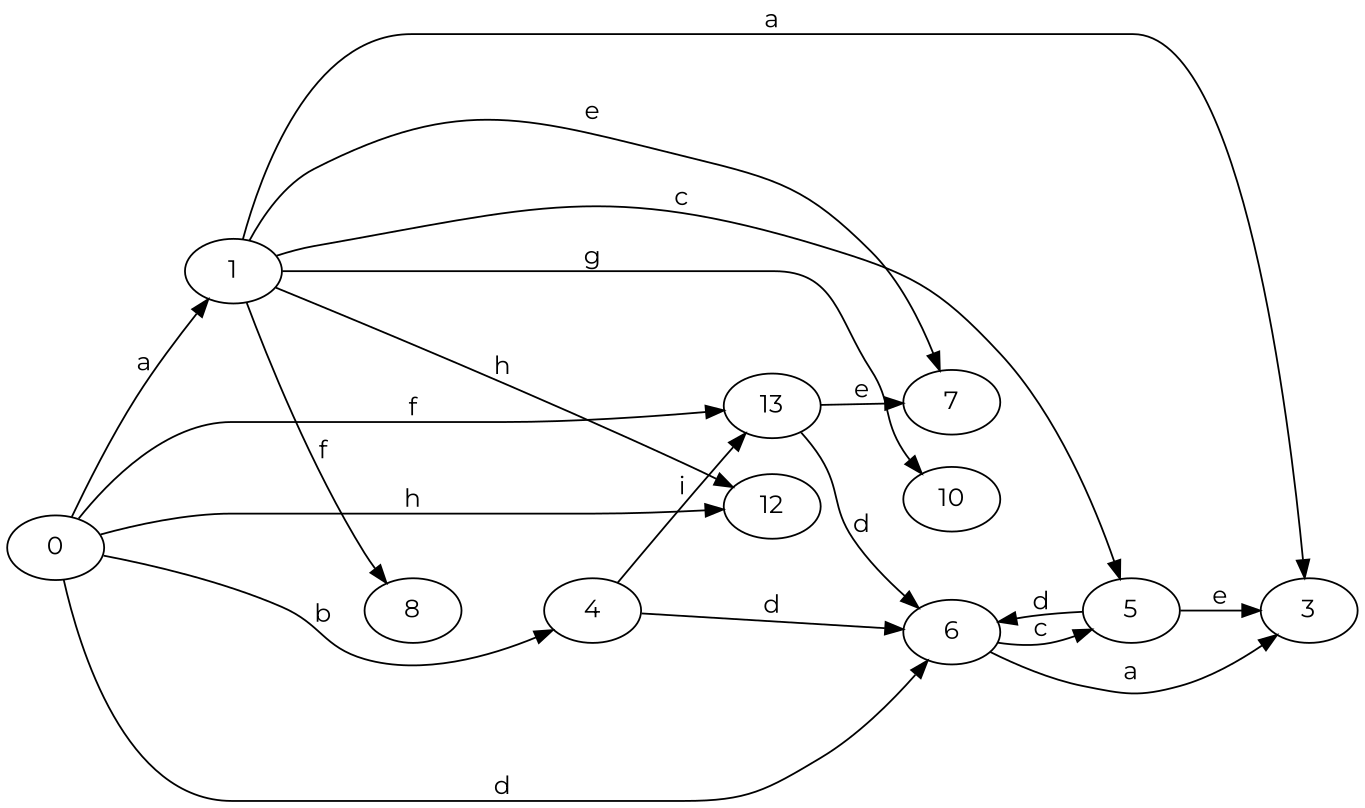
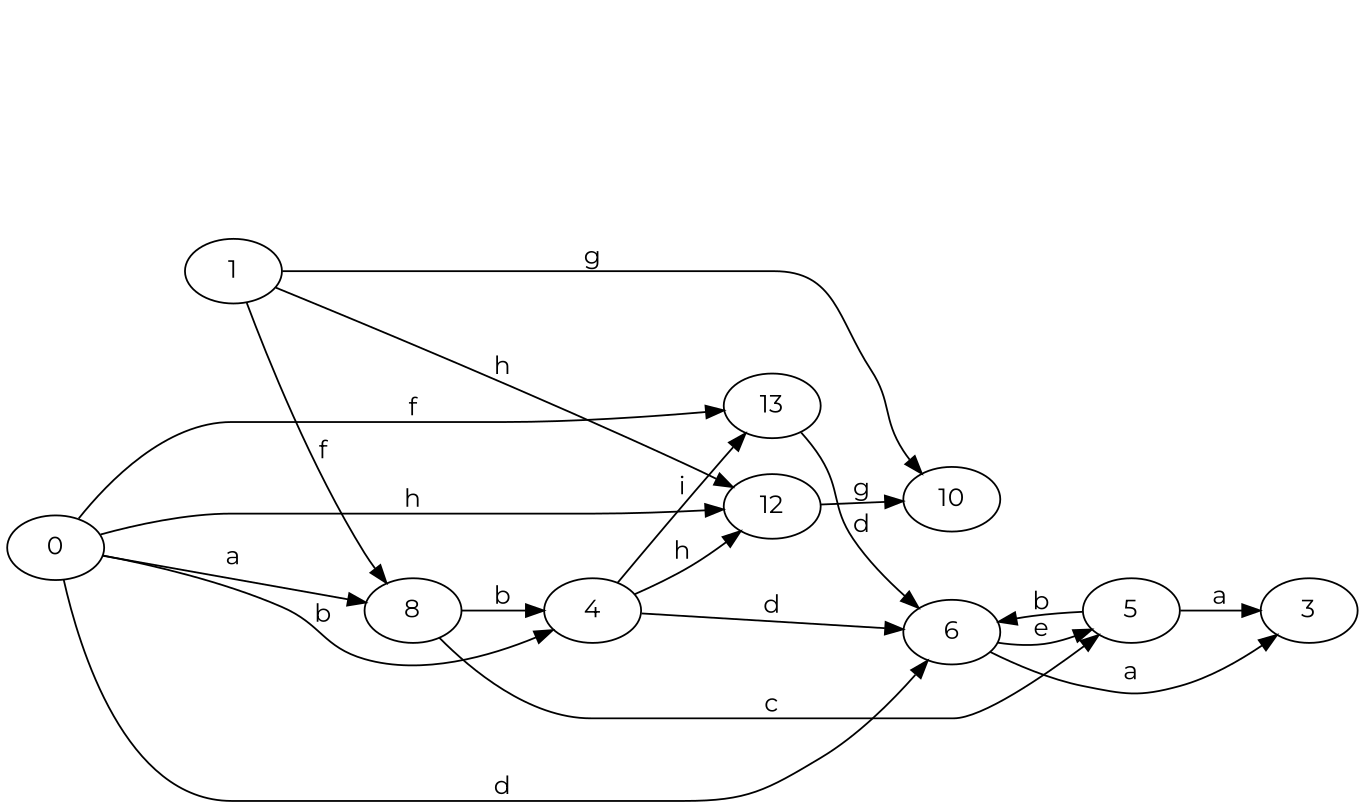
edge "1" -> "3": removed, label "a"
edge "1" -> "5": now "8" -> "5"
node "7": removed
edge "0" -> "1": now "0" -> "8"
edge "12" -> "10": added, label "g"
edge "4" -> "12": added, label "h"
edge "5" -> "3": label "e" -> "a"
edge "5" -> "6": label "d" -> "b"
edge "8" -> "4": added, label "b"
edge "6" -> "5": label "c" -> "e"
